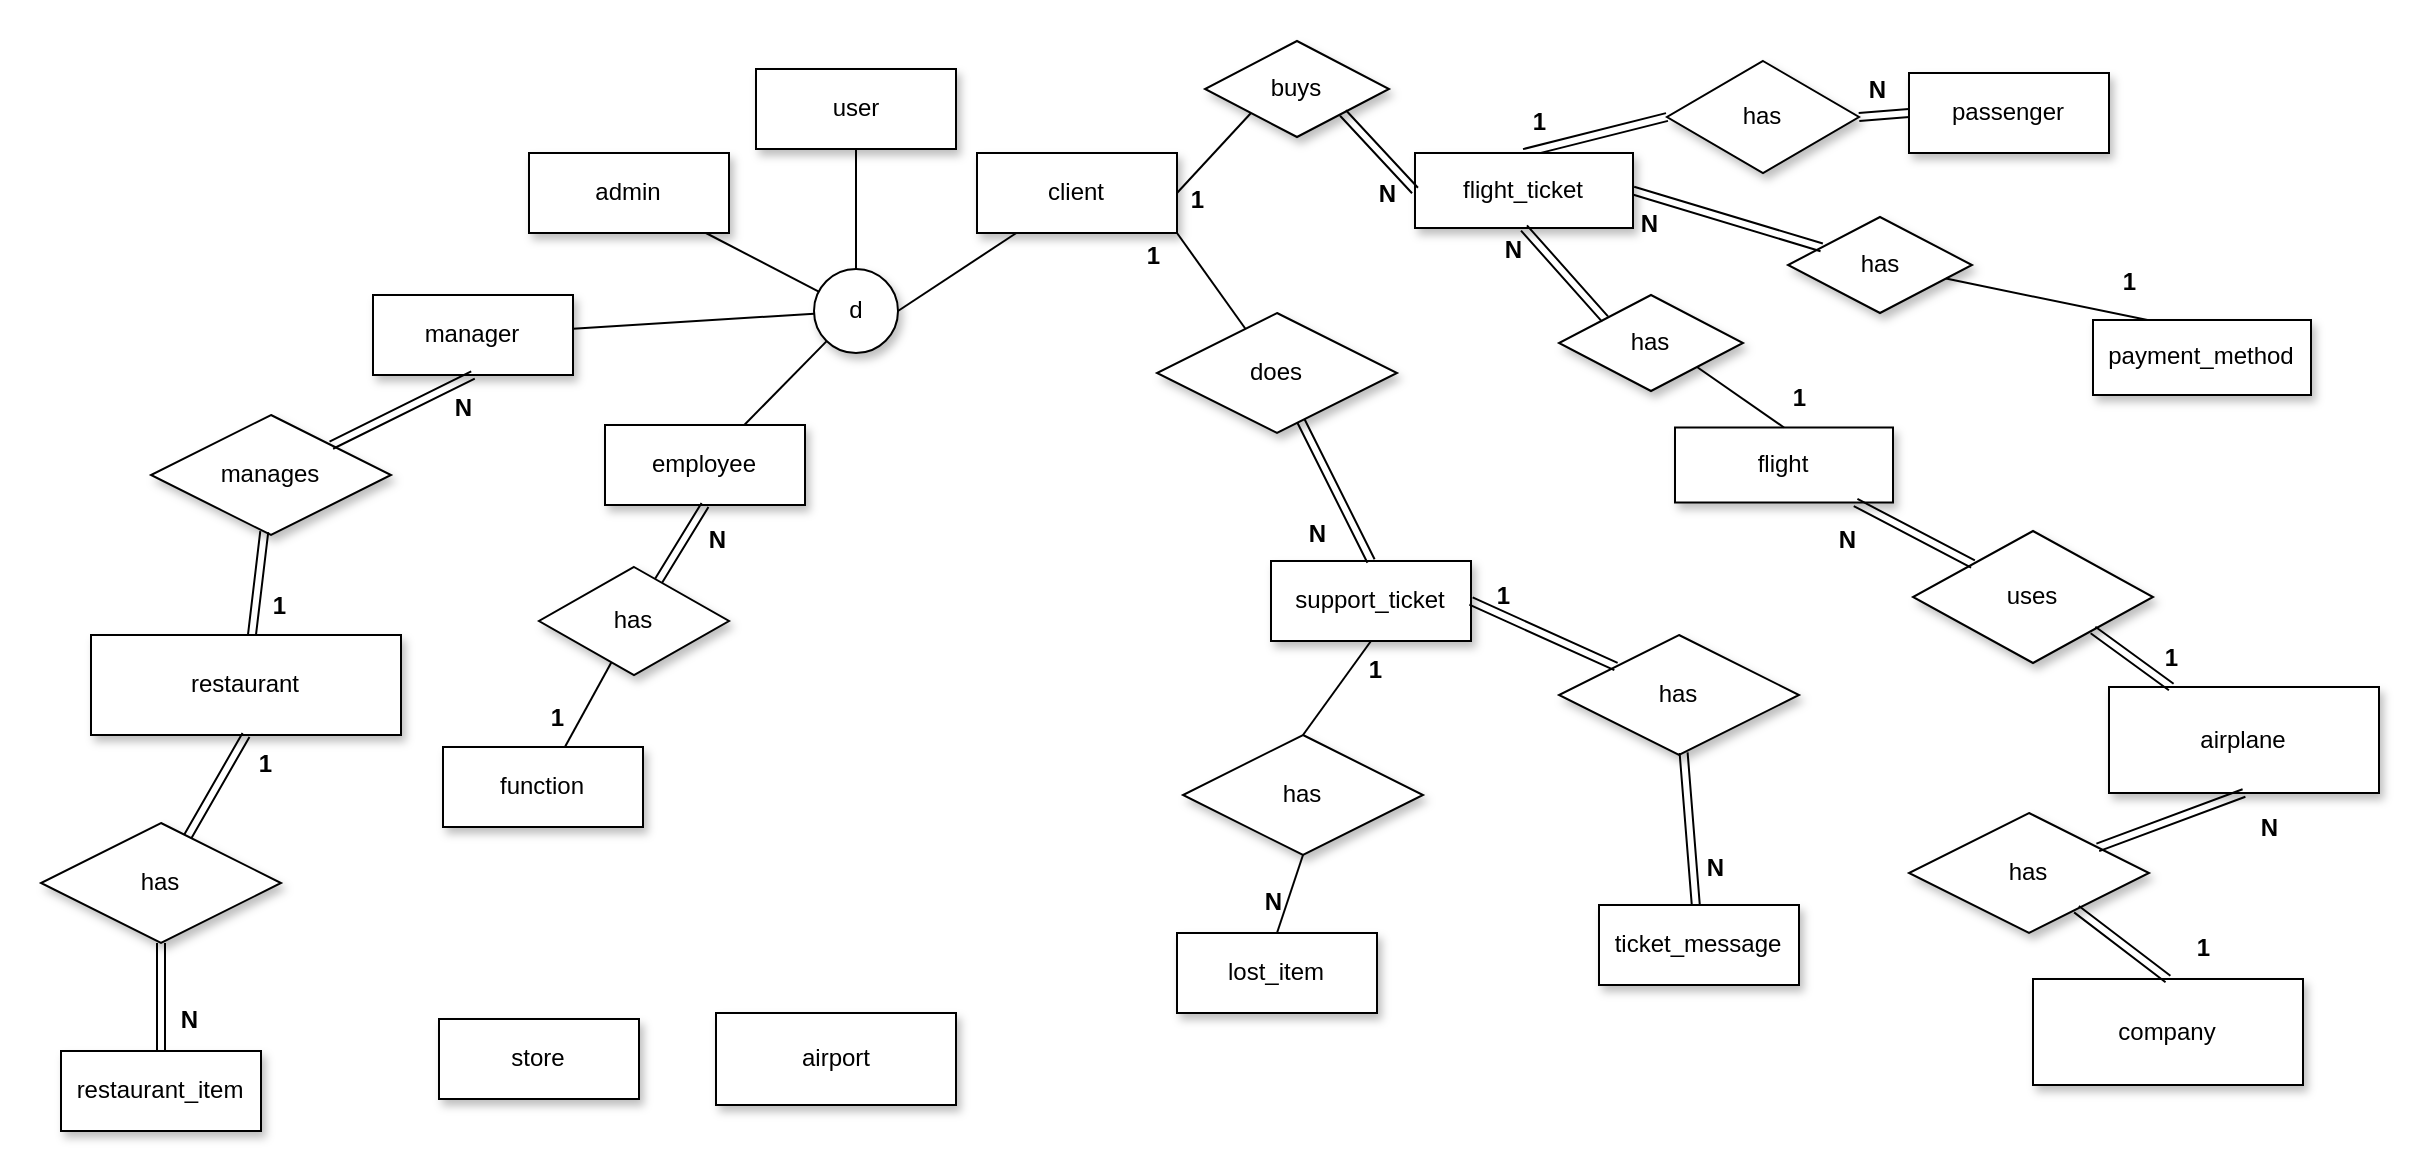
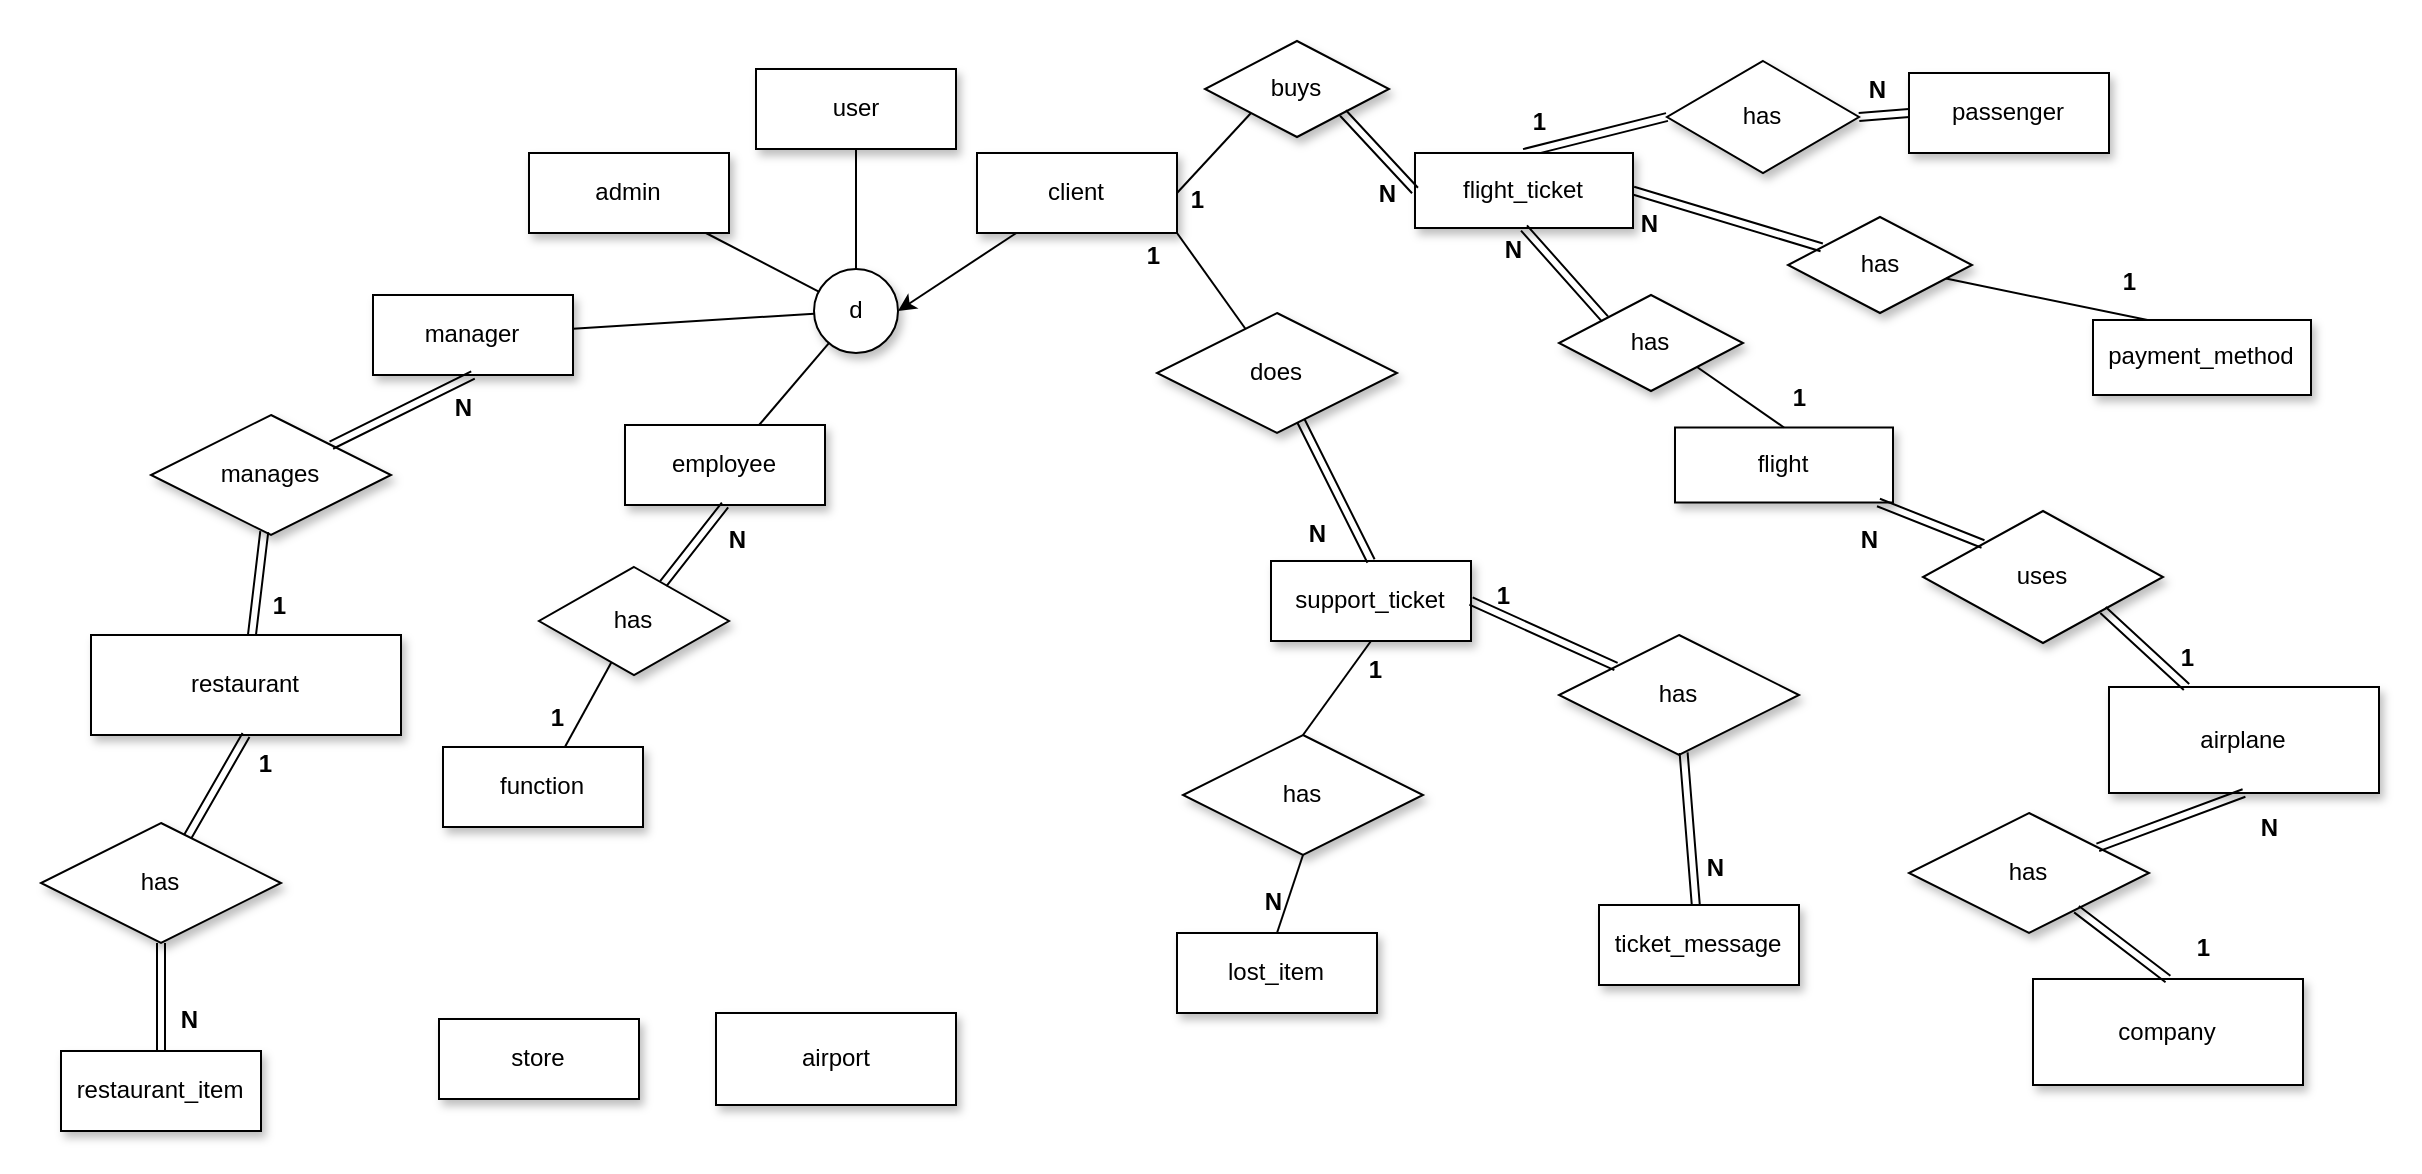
edge "client" -- "d": arrowhead none -> classic
node "employee": moved (705, 465) -> (725, 465)
node "uses": moved (2033, 597) -> (2043, 577)
